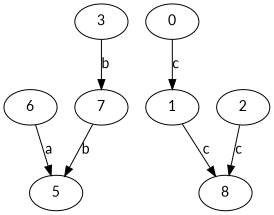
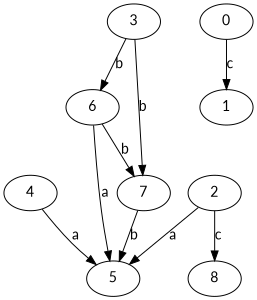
edge "3" -> "6": added, label "b"
edge "6" -> "7": added, label "b"
edge "1" -> "8": removed, label "c"
node "4": added
edge "2" -> "5": added, label "a"
